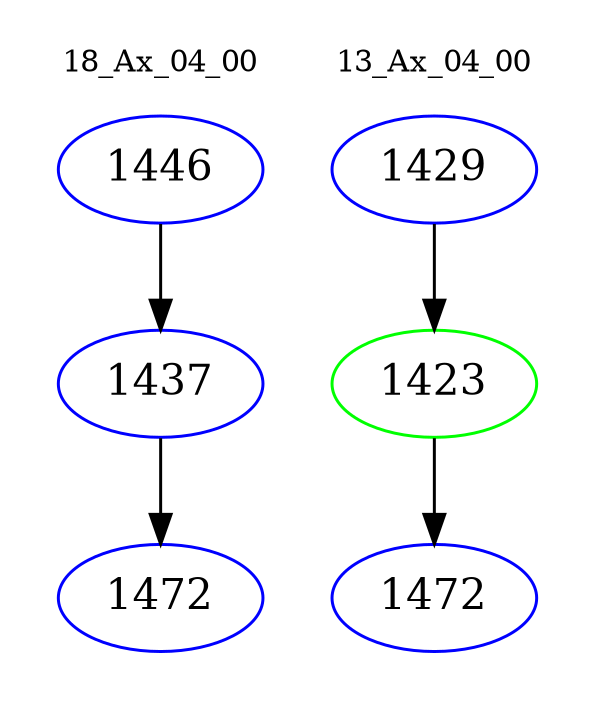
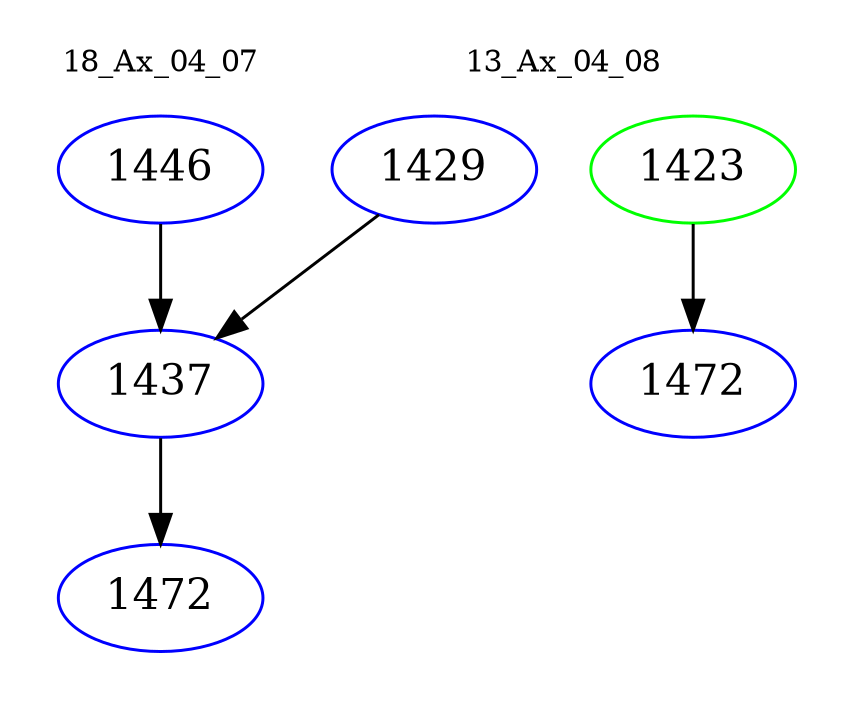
cluster "18_Ax_04_00": label "18_Ax_04_00" -> "18_Ax_04_07"
cluster "13_Ax_04_00": label "13_Ax_04_00" -> "13_Ax_04_08"
edge "1429" -> "1423": now "1429" -> "1437"
